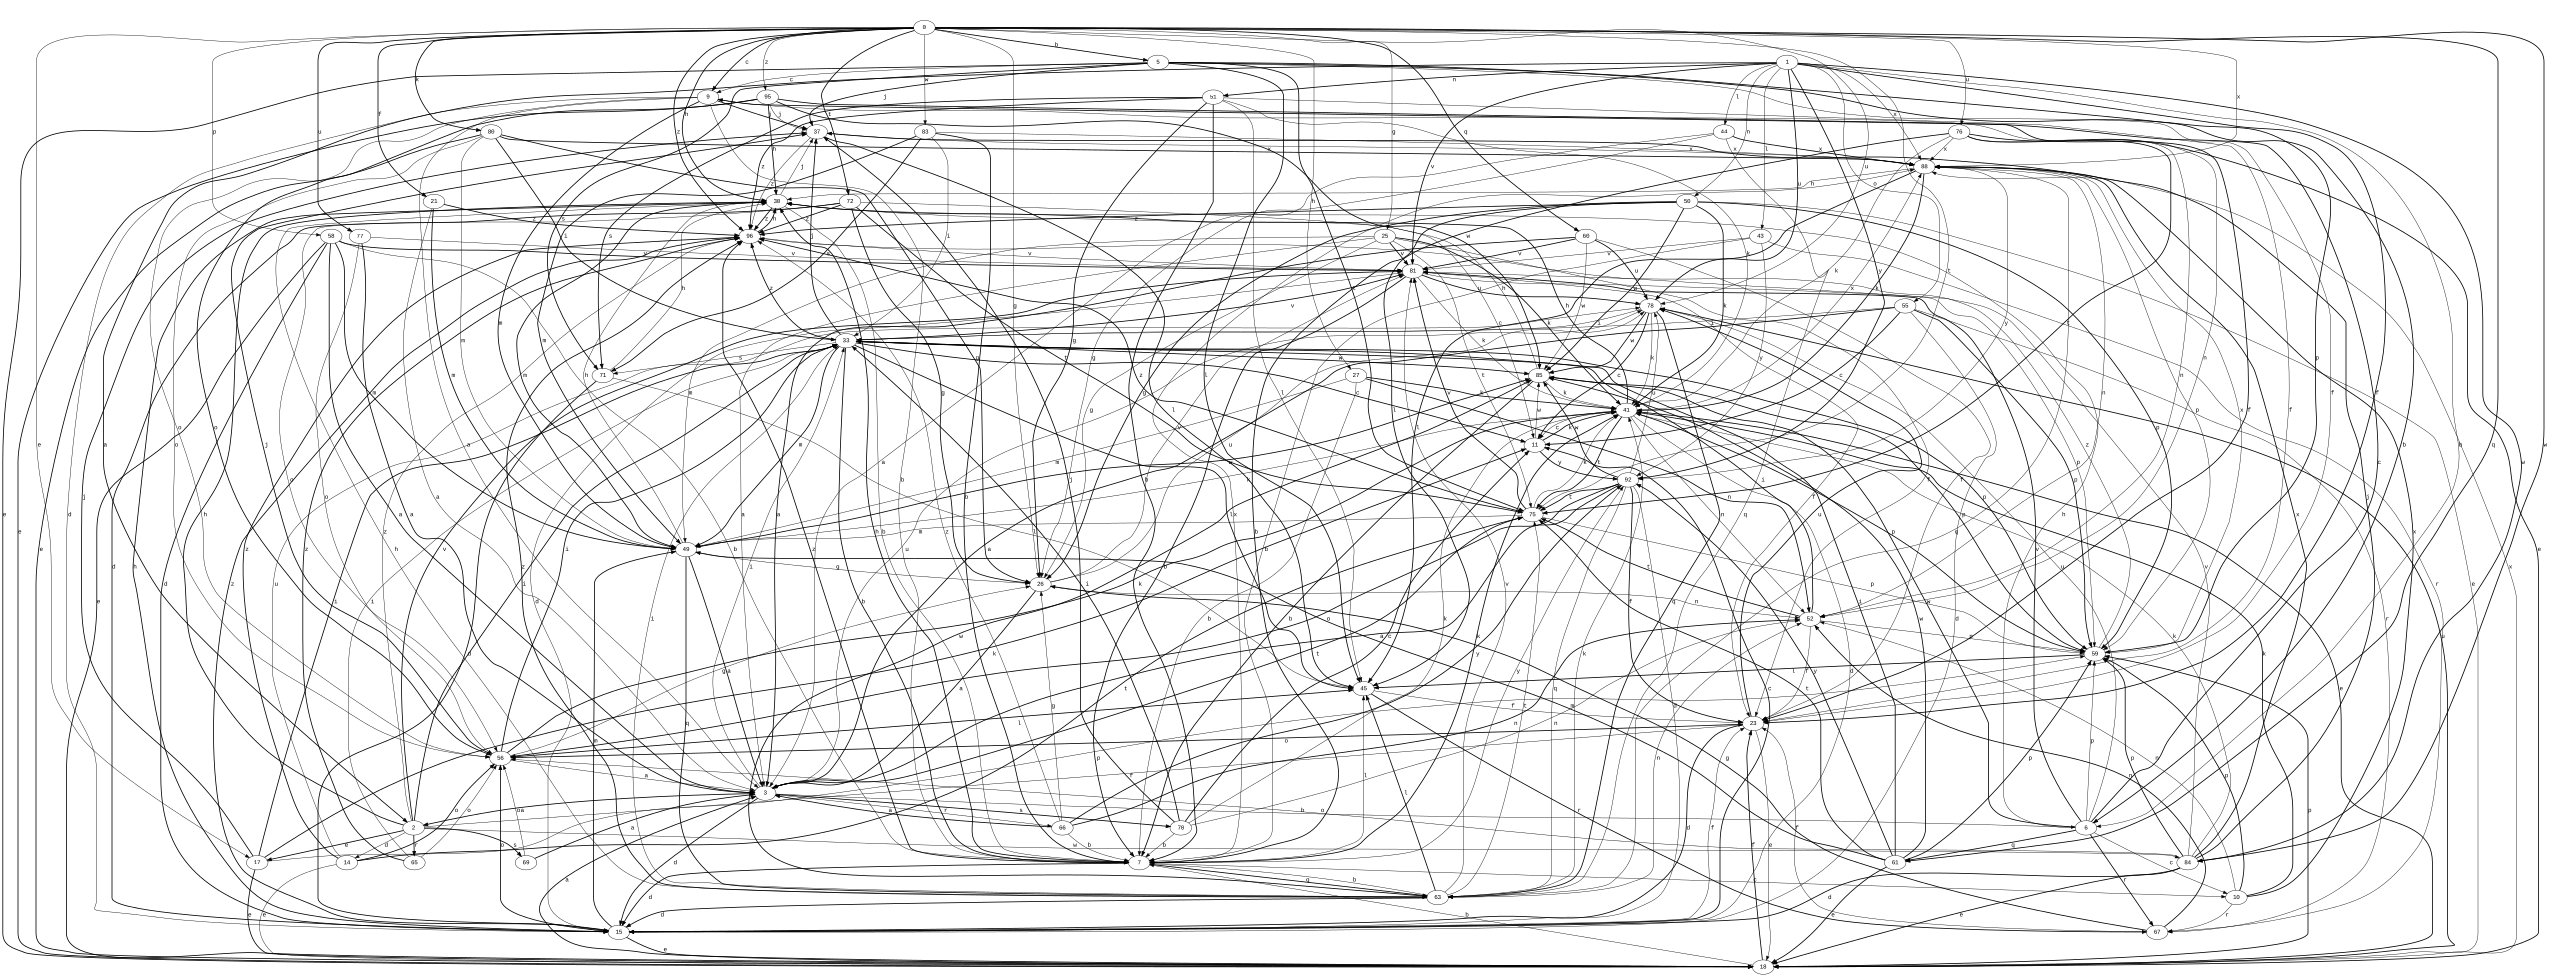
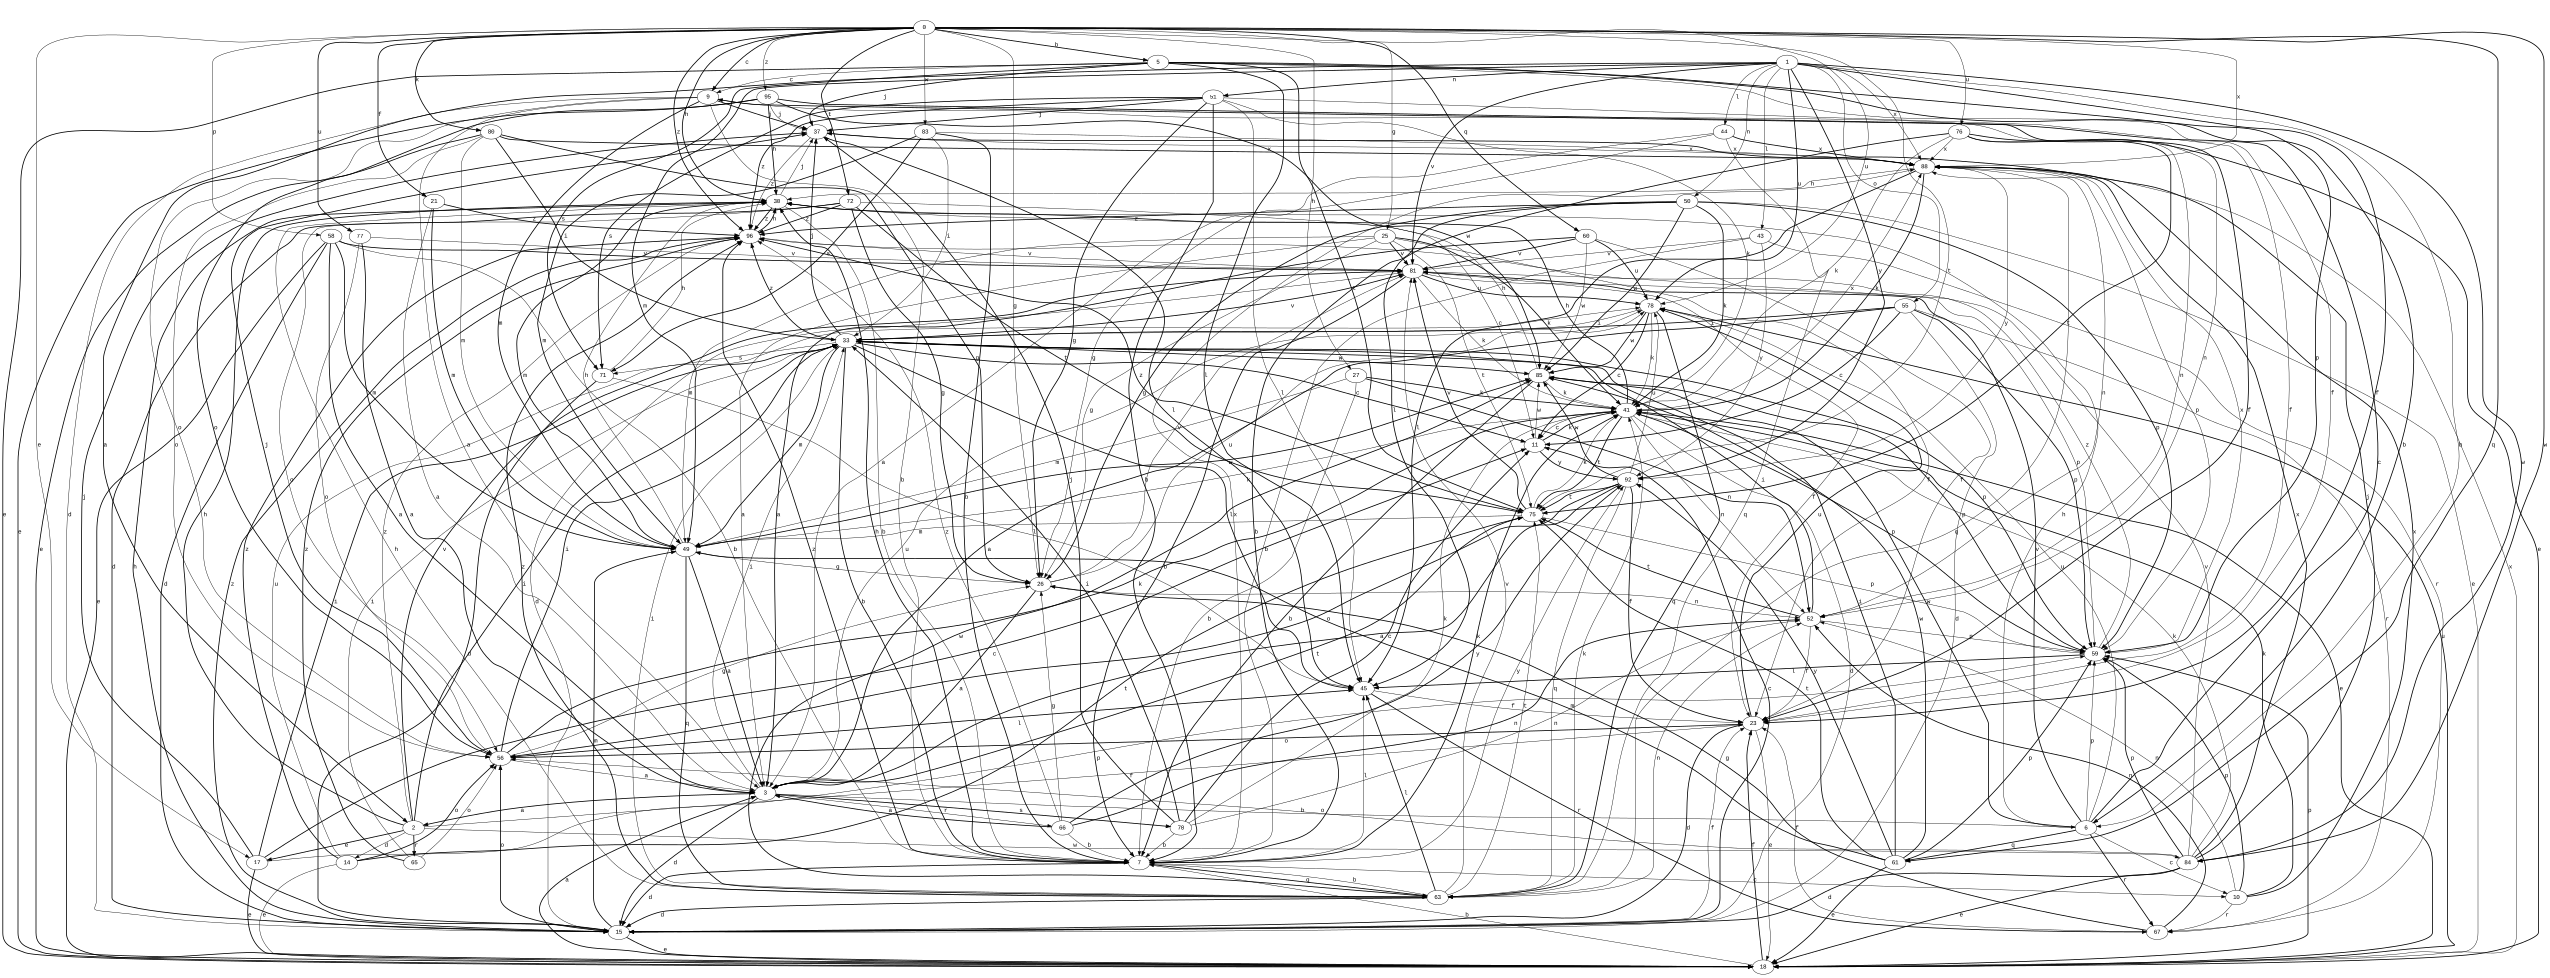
edge "1" -> "49": added, label "m"
edge "51" -> "37": added, label "j"
edge "55" -> "33": style solid -> bold
edge "17" -> "11": label "k" -> "c"
node "69": removed
edge "92" -> "15": removed, label "d"
